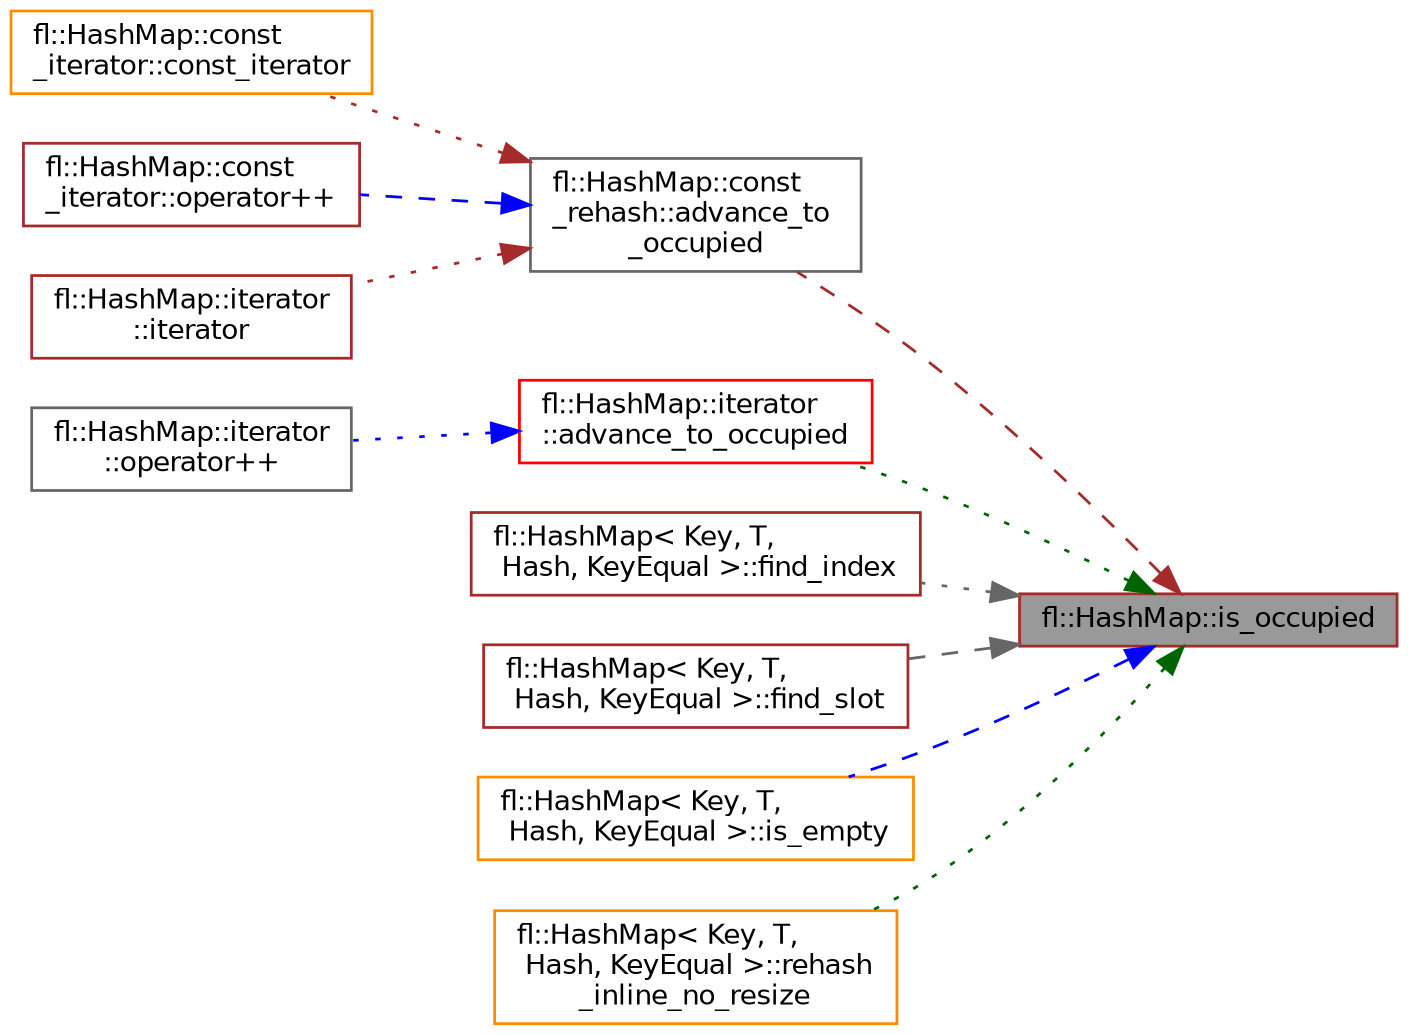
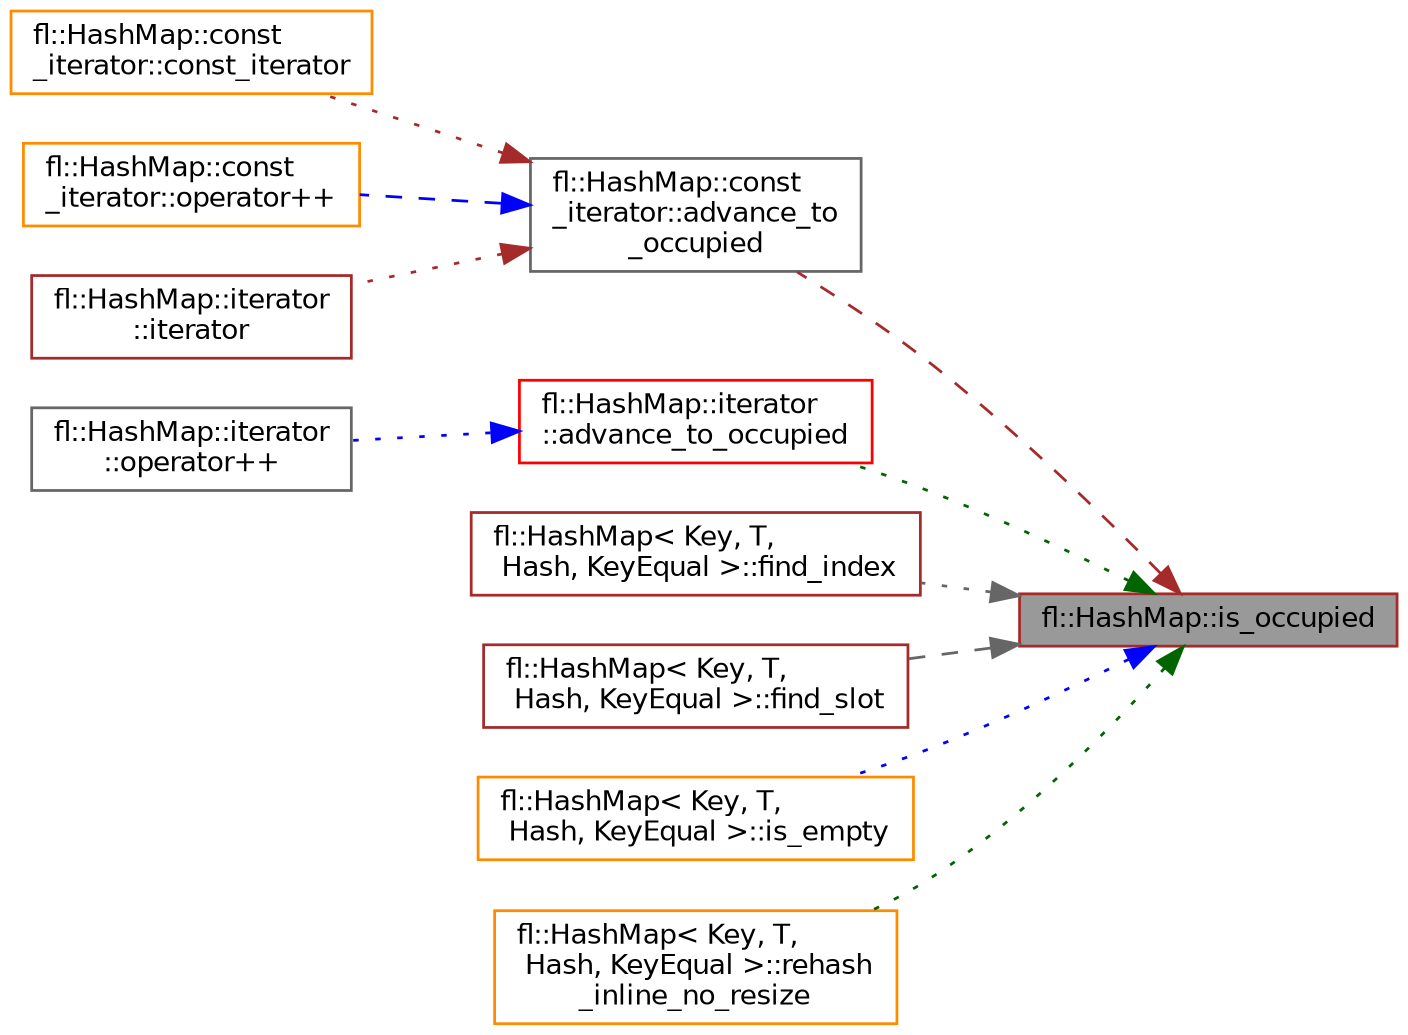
node "fl::HashMap::const _iterator::operator++": color brown -> darkorange
node "fl::HashMap::const _rehash::advance_to _occupied": label "fl::HashMap::const _rehash::advance_to _occupied" -> "fl::HashMap::const _iterator::advance_to _occupied"
edge "fl::HashMap< Key, T, Hash, KeyEqual >::is_empty" -> "fl::HashMap::is_occupied": style dashed -> dotted
